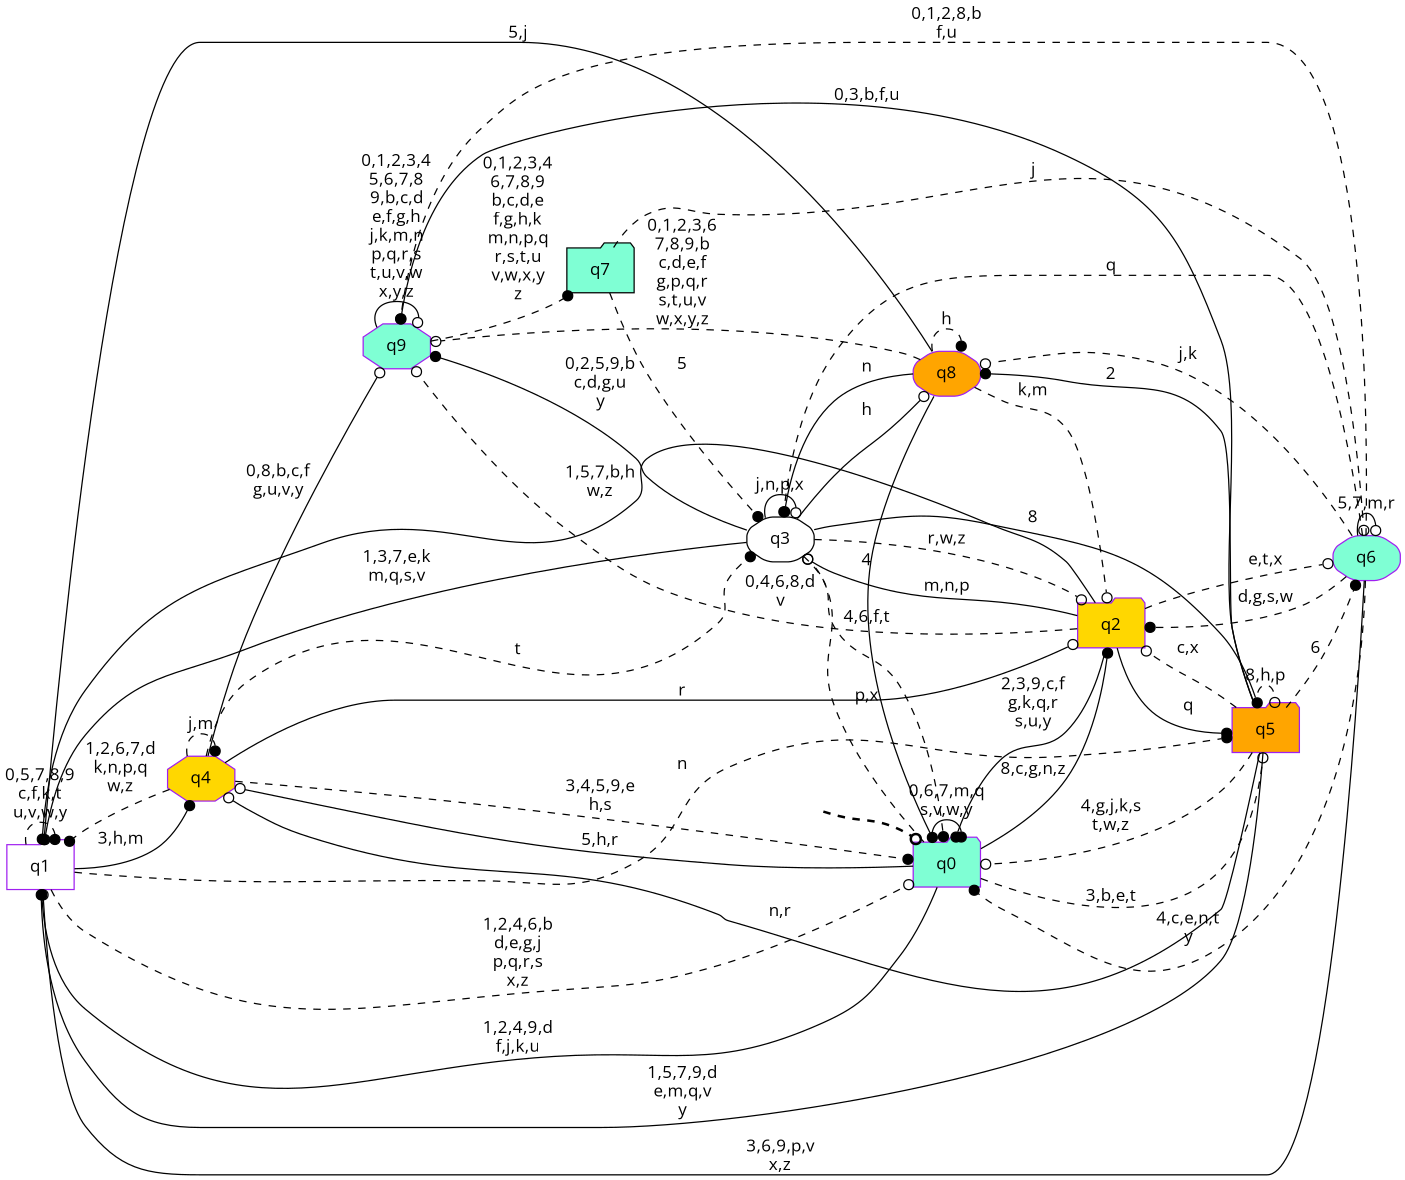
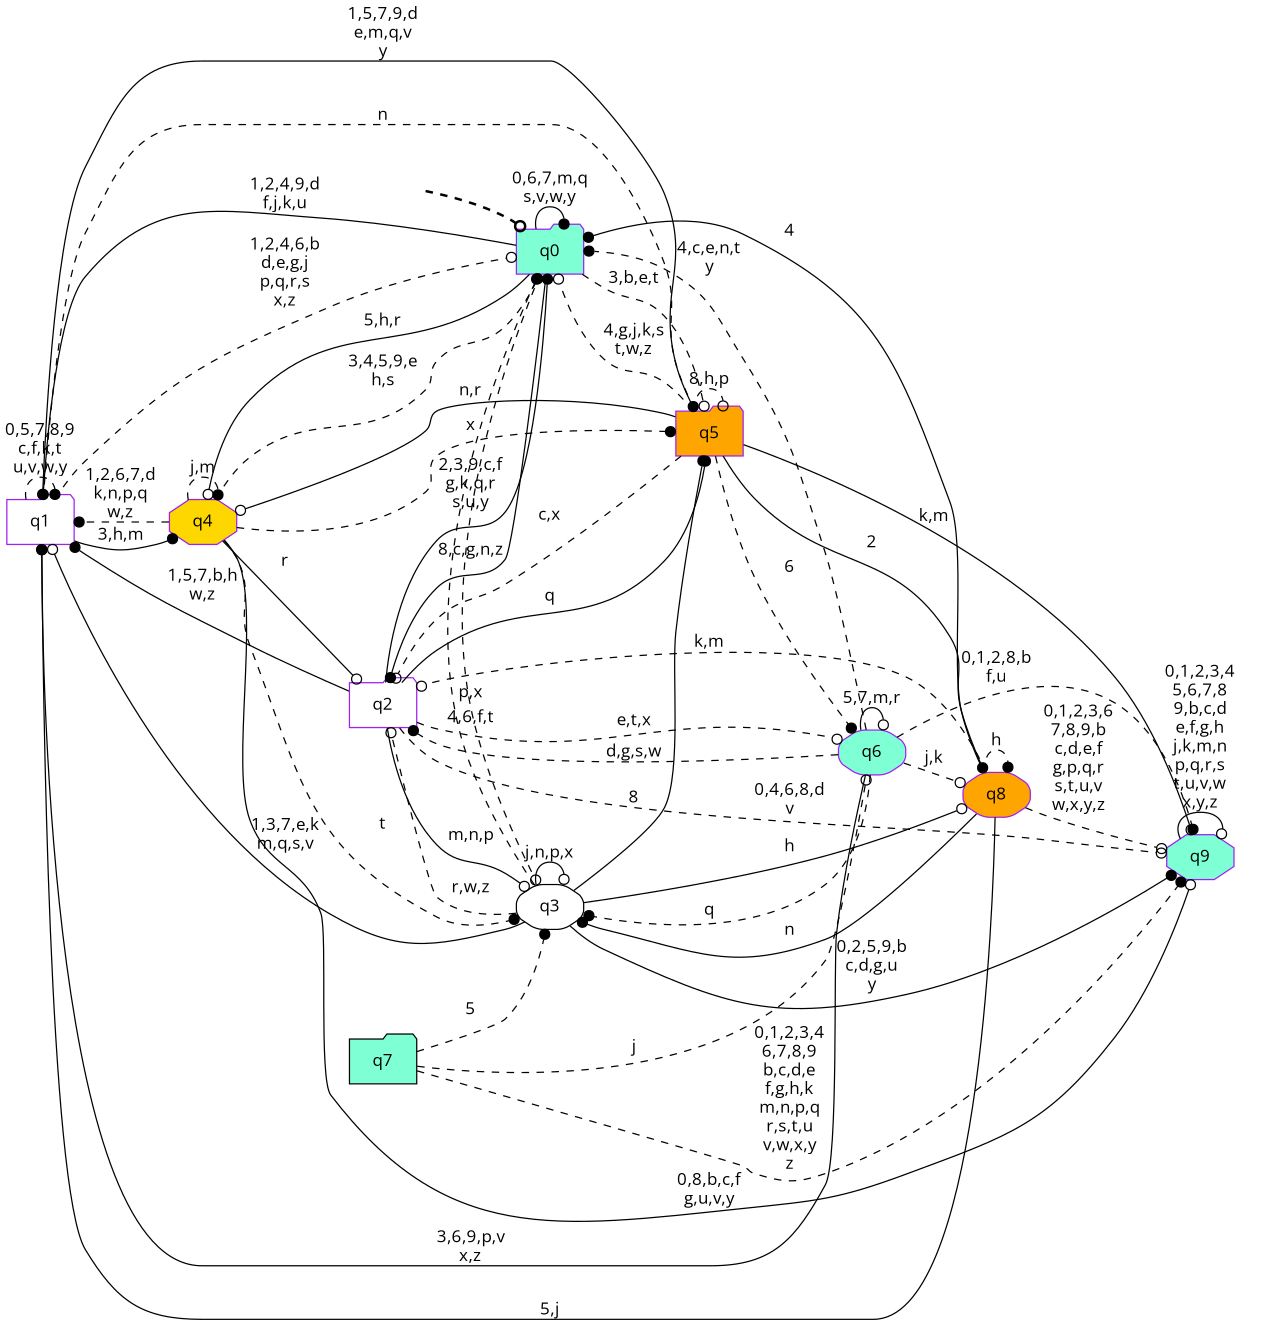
edge "q5" -> "q9": label "0,3,b,f,u" -> "k,m"
edge "q9" -> "q7": reversed
edge "q4" -> "q5": added, label "x"
node "q2": fillcolor gold -> white
